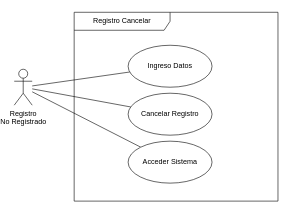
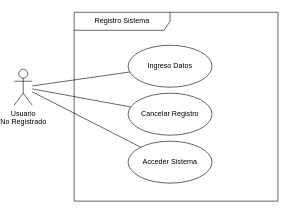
node "Registro Cancelar": label "Registro Cancelar" -> "Registro Sistema"
node "Registro No Registrado": label "Registro No Registrado" -> "Usuario No Registrado"
